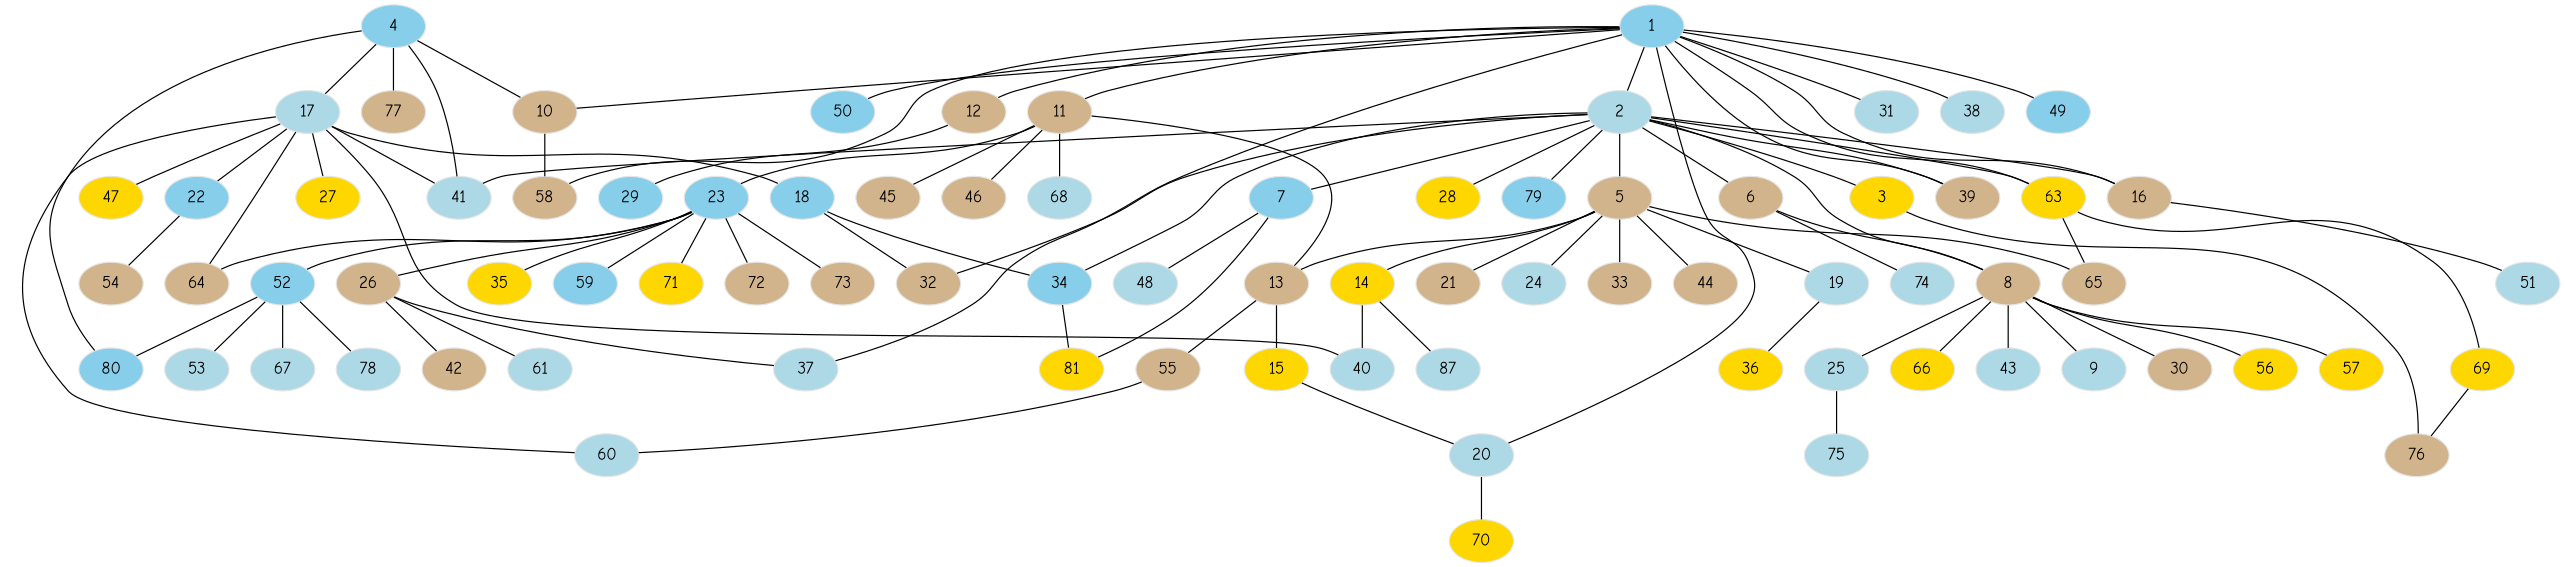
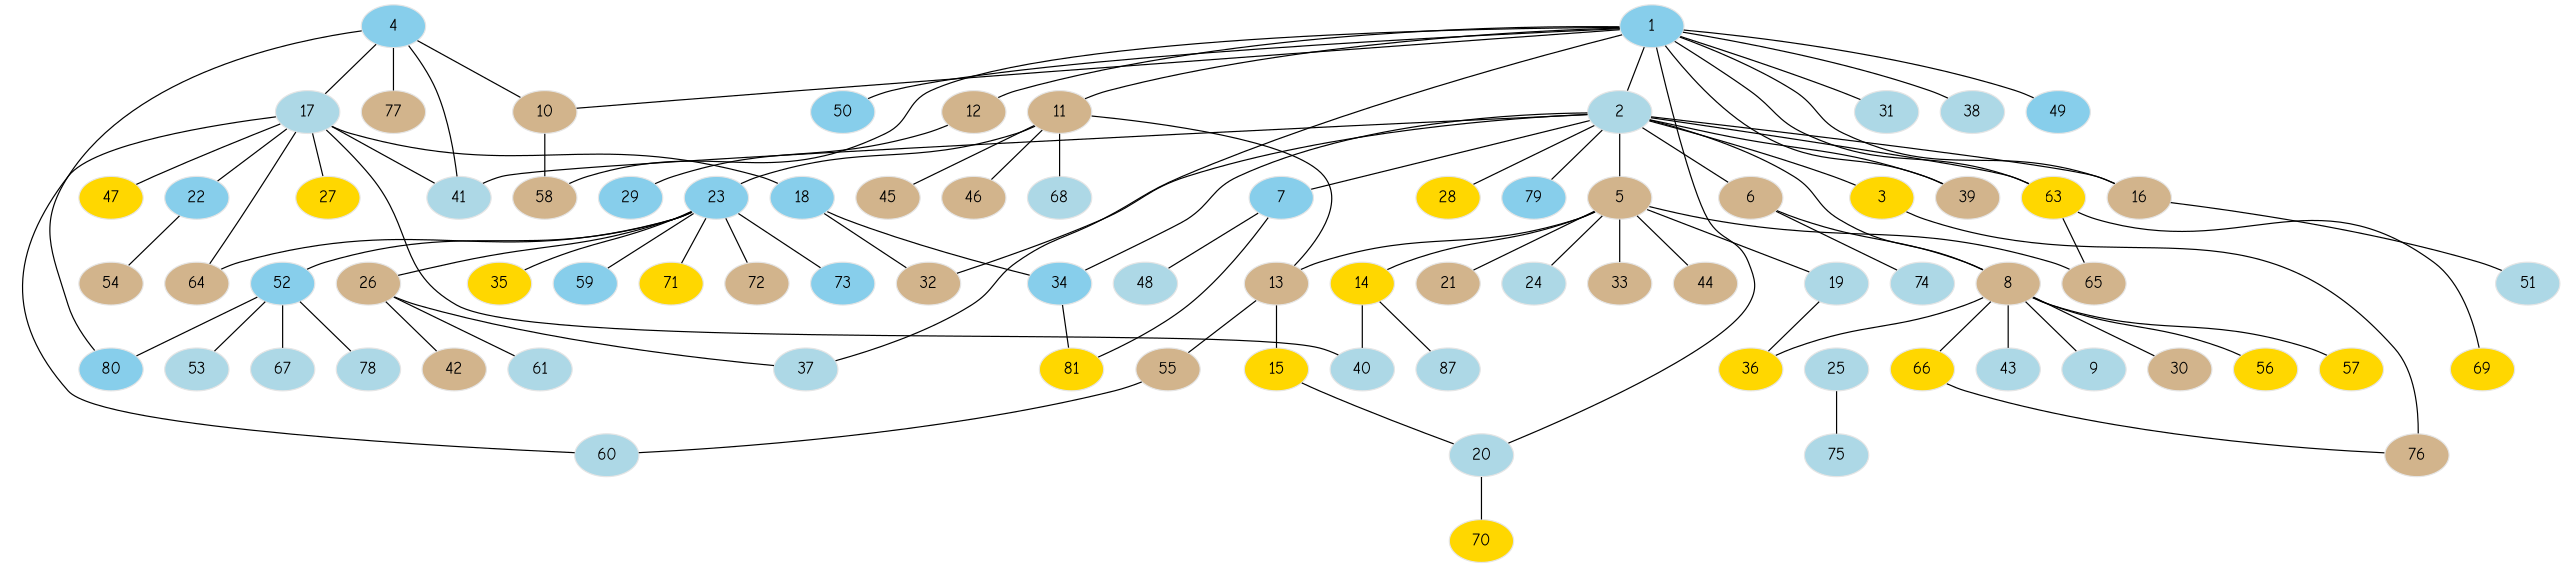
node "73": fillcolor tan -> skyblue
edge "8" -- "25": now "8" -- "36"
edge "69" -- "76": now "66" -- "76"
